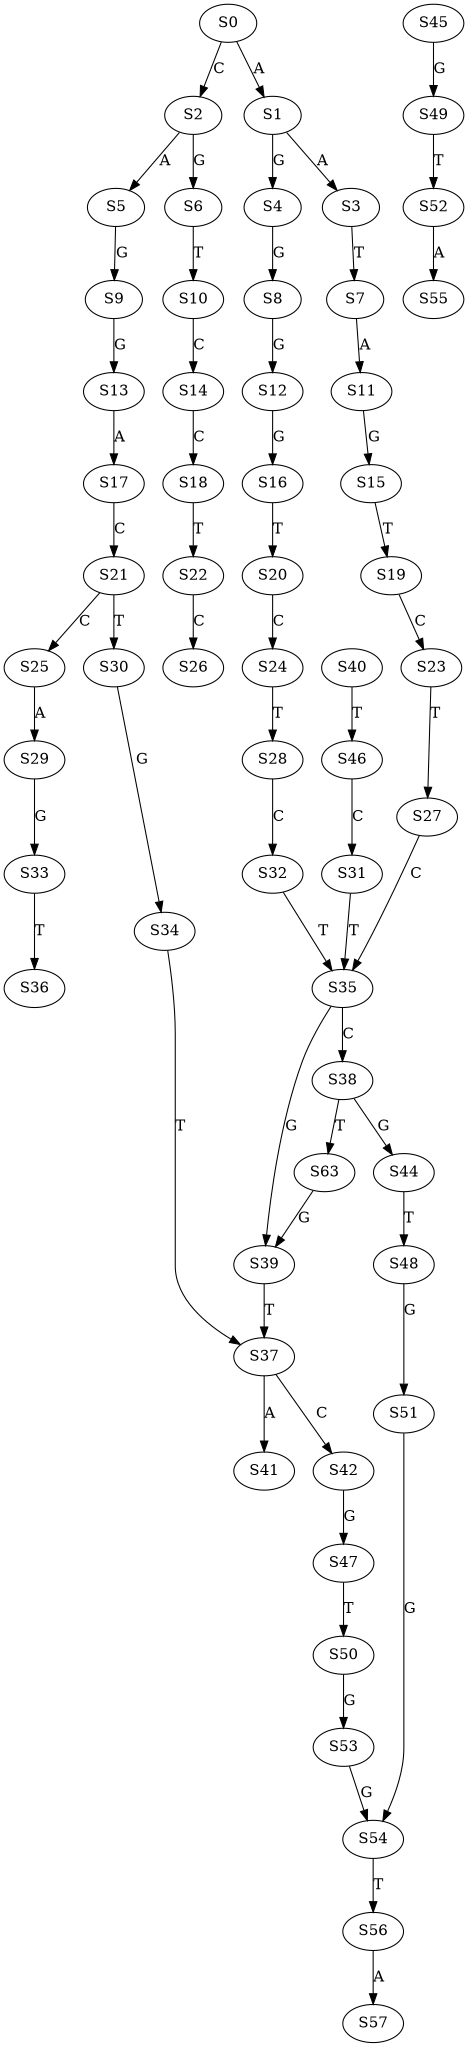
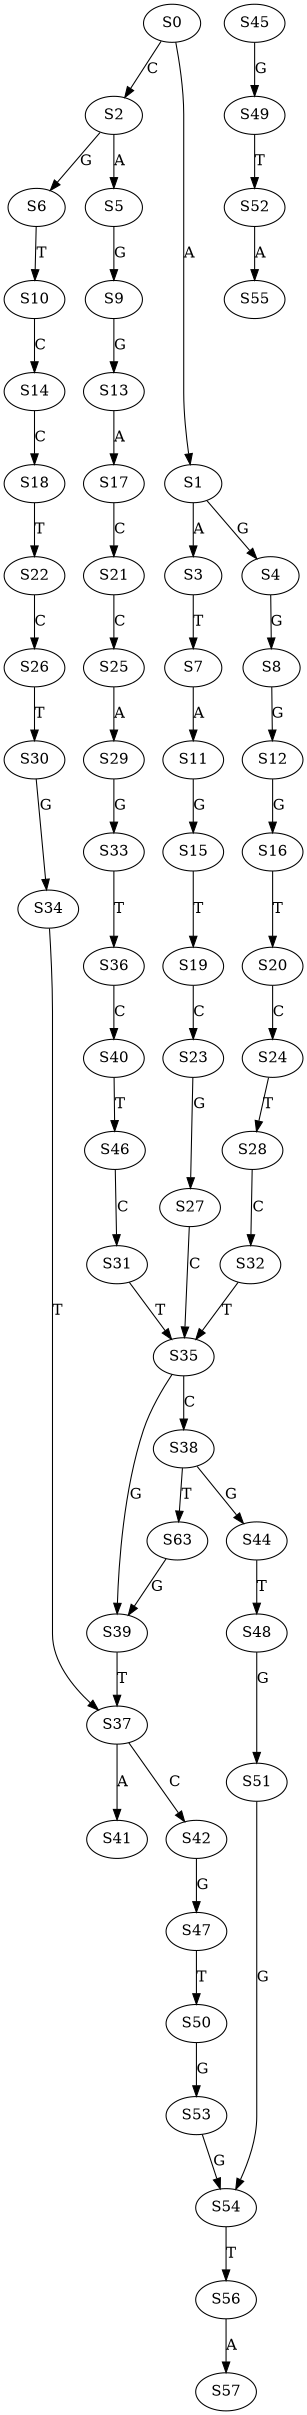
edge "S21" -> "S30": now "S26" -> "S30"
edge "S23" -> "S27": label "T" -> "G"
edge "S36" -> "S40": added, label "C"
